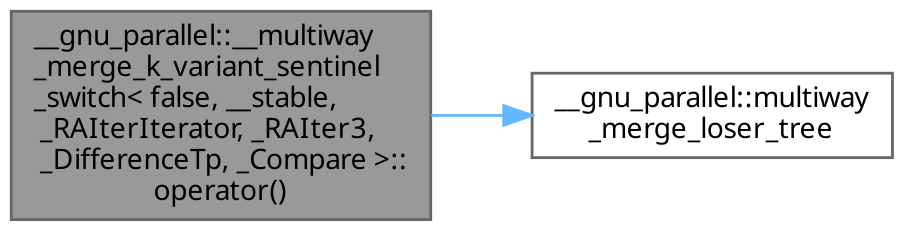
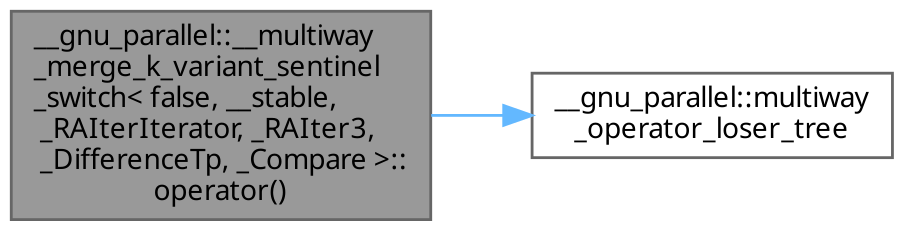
node "__gnu_parallel::multiway _merge_loser_tree": label "__gnu_parallel::multiway _merge_loser_tree" -> "__gnu_parallel::multiway _operator_loser_tree"
